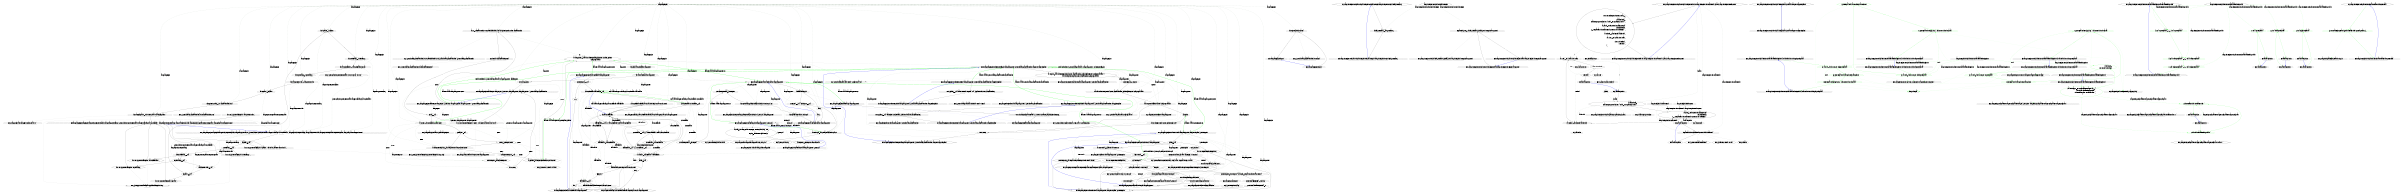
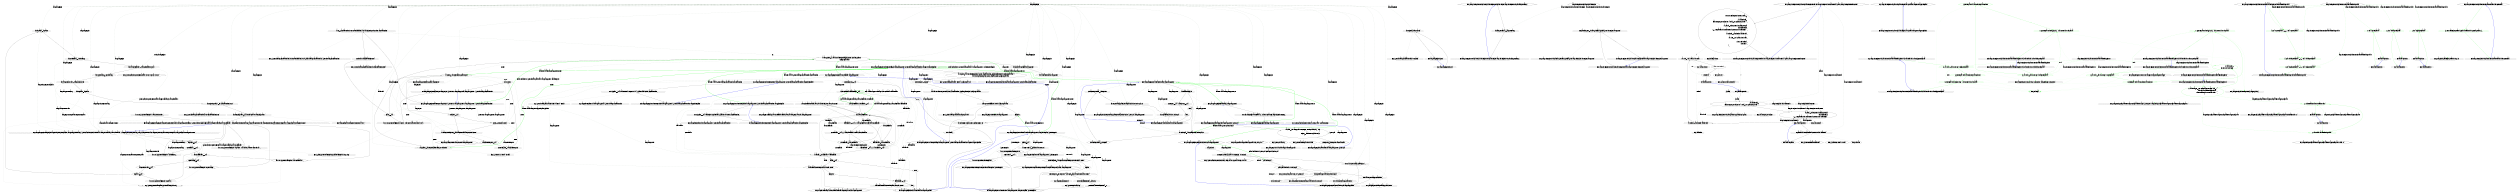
edge "Nancy.NancyEngine" -> "this.statusCodeHandlers = statusCodeHandlers.ToArray()": label "Nancy.NancyEngine" -> "DotLiquid.NancyEngine"
node "return nancyContext;": removed
edge "Nancy.NancyEngine" -> "var pipelines = this.RequestPipelinesFactory.Invoke(context)": label "Nancy.NancyEngine" -> "hashedModel"
edge "IStatusCodeHandler defaultHandler = null" -> "this.statusCodeHandlers": color blue -> green
edge "defaultHandler = statusCodeHandler" -> "(defaultHandler != null) && (customHandler != null)": label "defaultHandler" -> "System.Exception"
